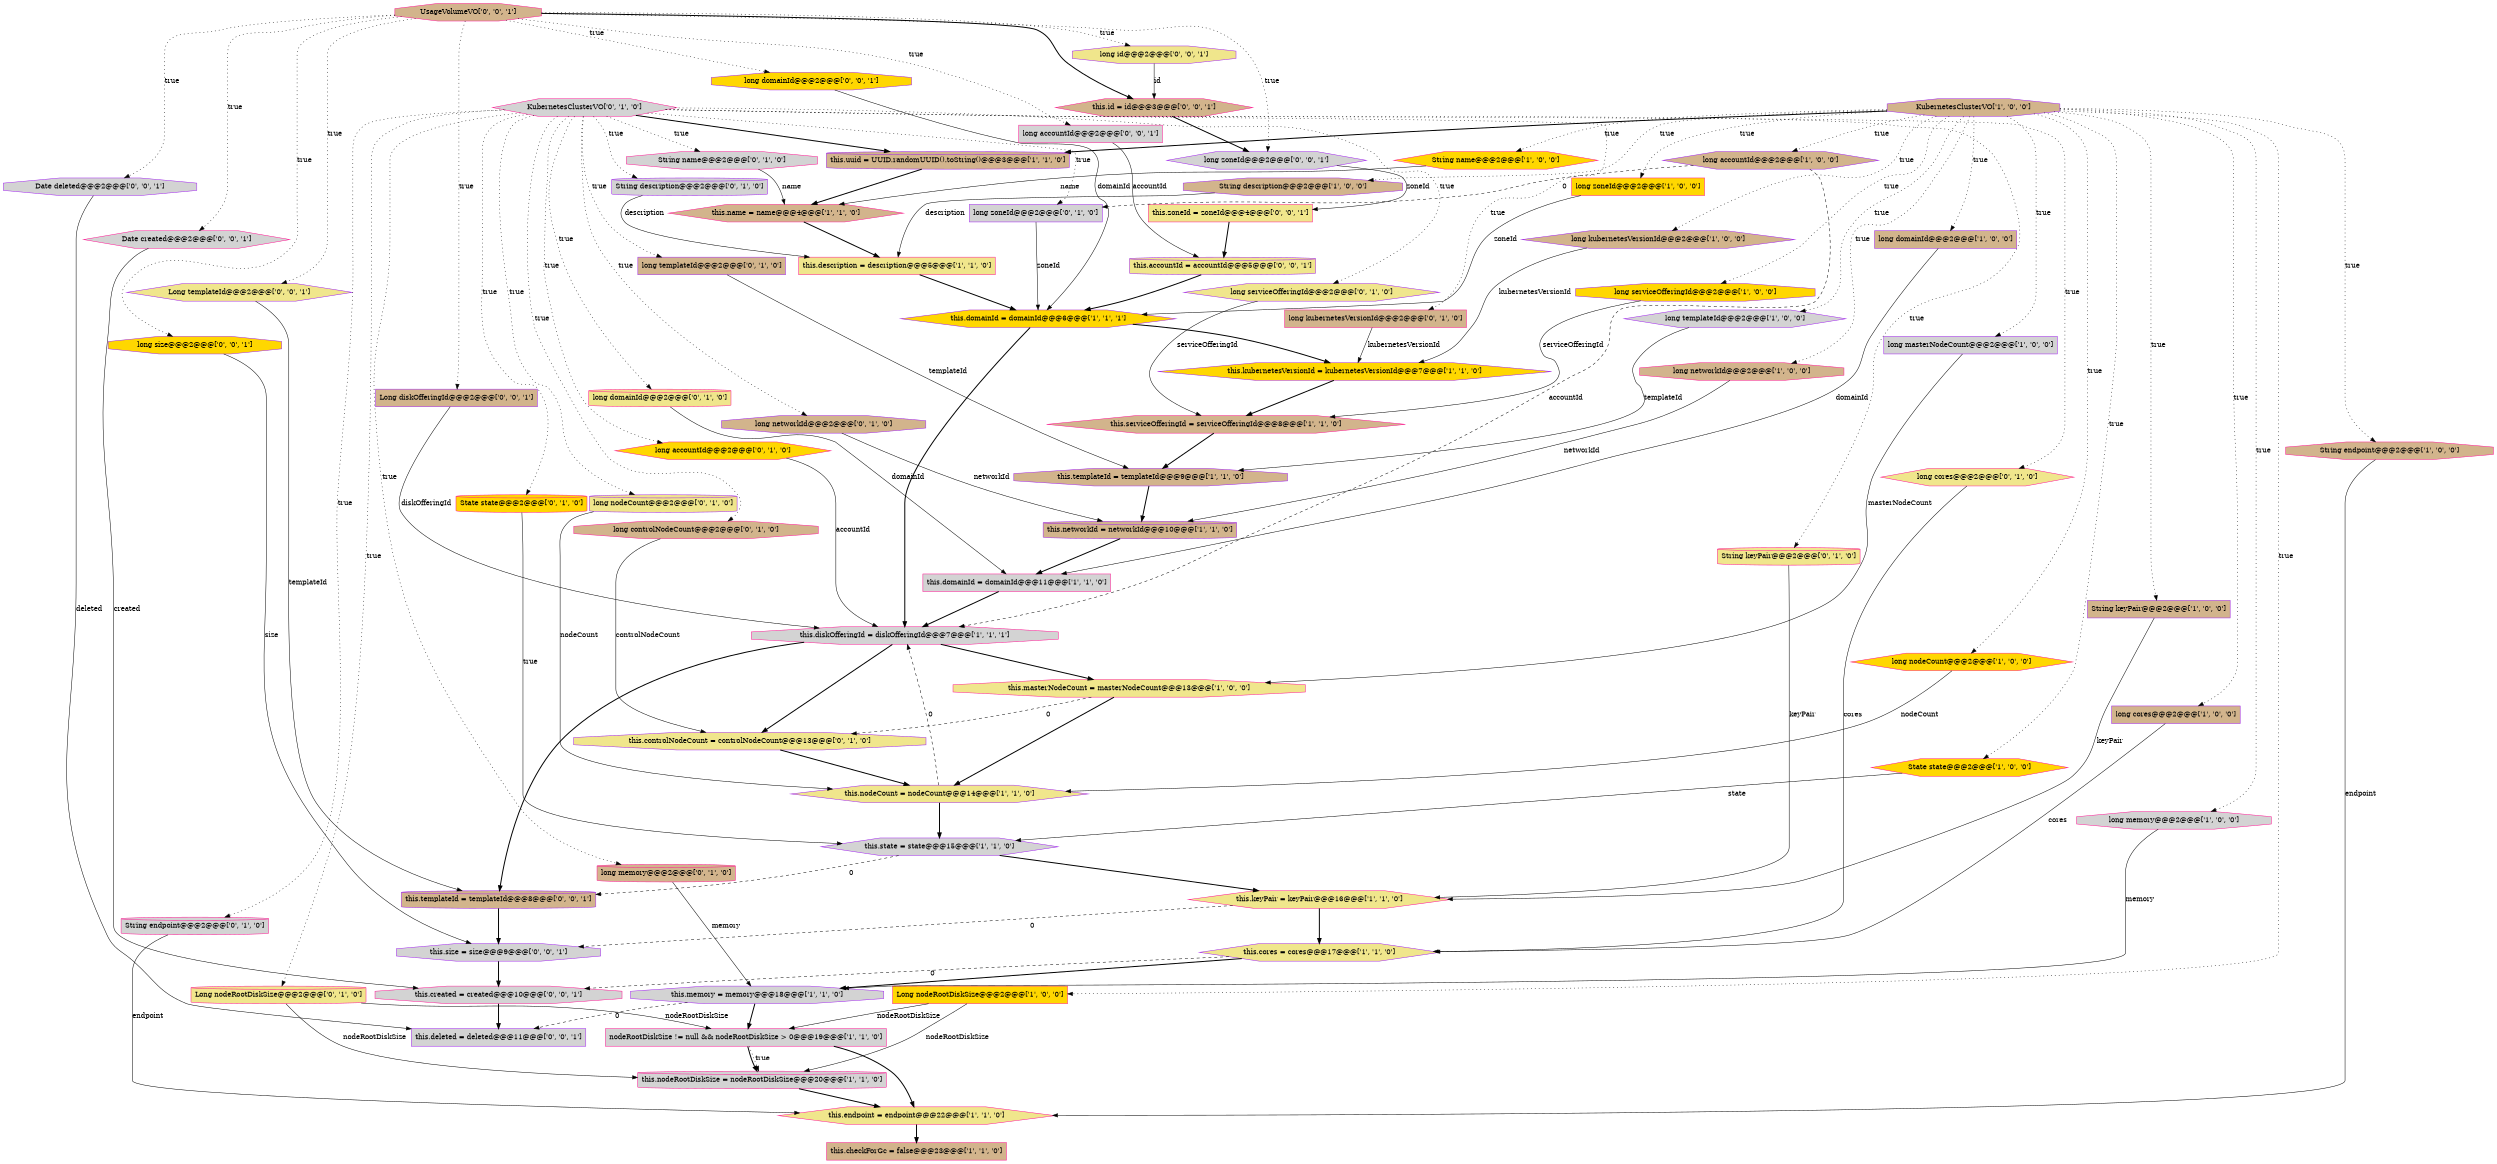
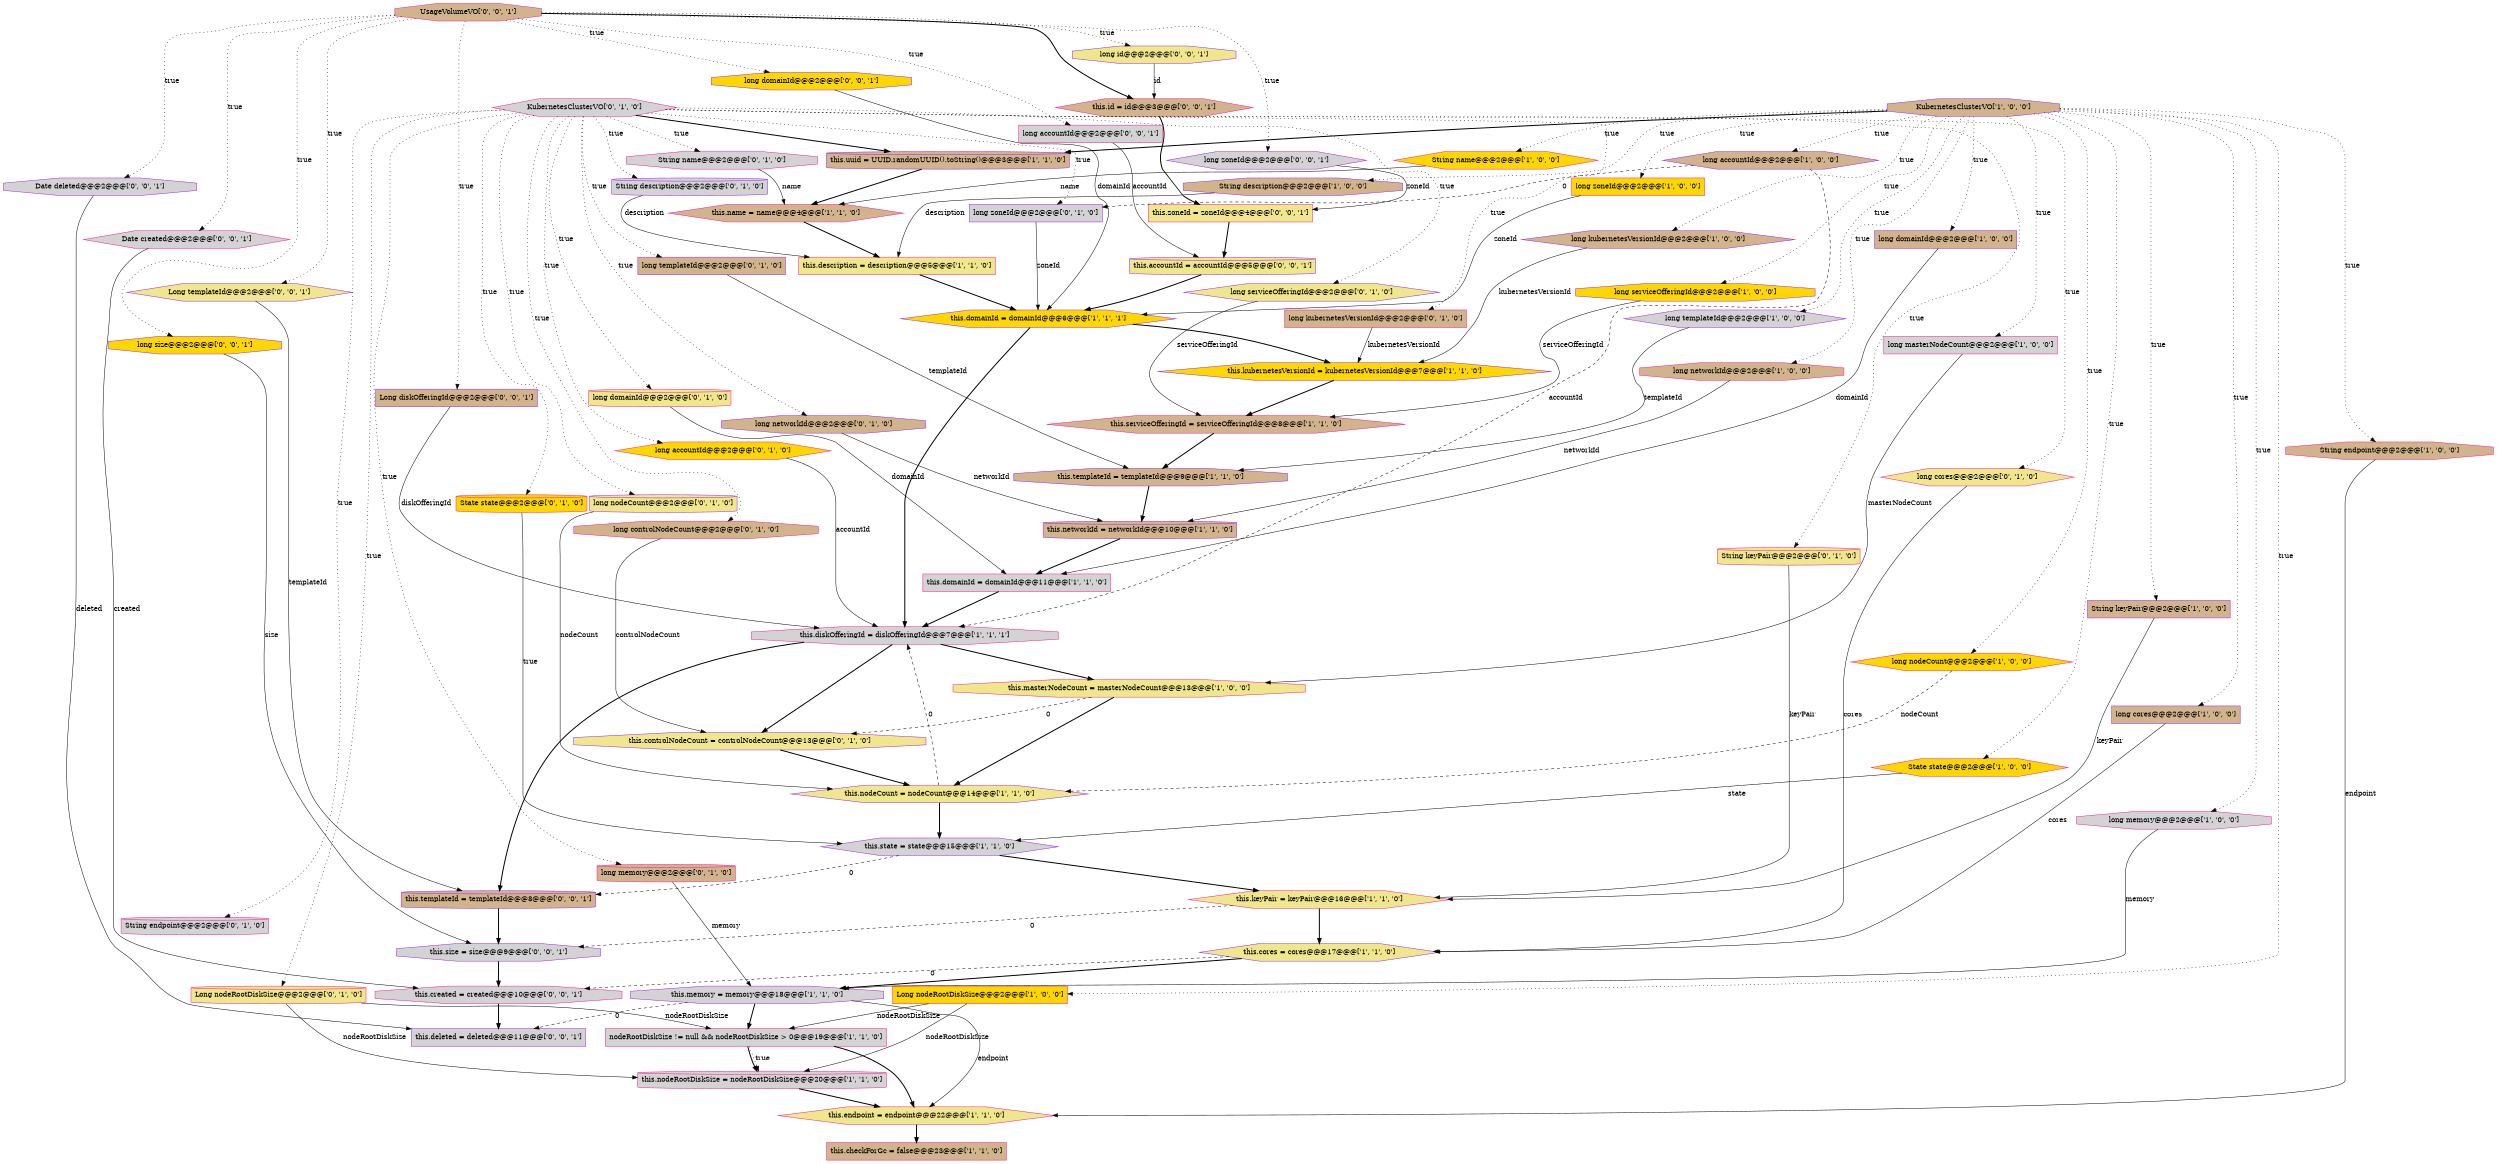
edge "this.id = id@@@3@@@['0', '0', '1']" -> "long zoneId@@@2@@@['0', '0', '1']": now "this.id = id@@@3@@@['0', '0', '1']" -> "this.zoneId = zoneId@@@4@@@['0', '0', '1']"
node "long masterNodeCount@@@2@@@['1', '0', '0']": color purple -> deeppink
edge "long nodeCount@@@2@@@['1', '0', '0']" -> "this.nodeCount = nodeCount@@@14@@@['1', '1', '0']": style solid -> dashed
edge "String endpoint@@@2@@@['0', '1', '0']" -> "this.endpoint = endpoint@@@22@@@['1', '1', '0']": now "this.memory = memory@@@18@@@['1', '1', '0']" -> "this.endpoint = endpoint@@@22@@@['1', '1', '0']"
